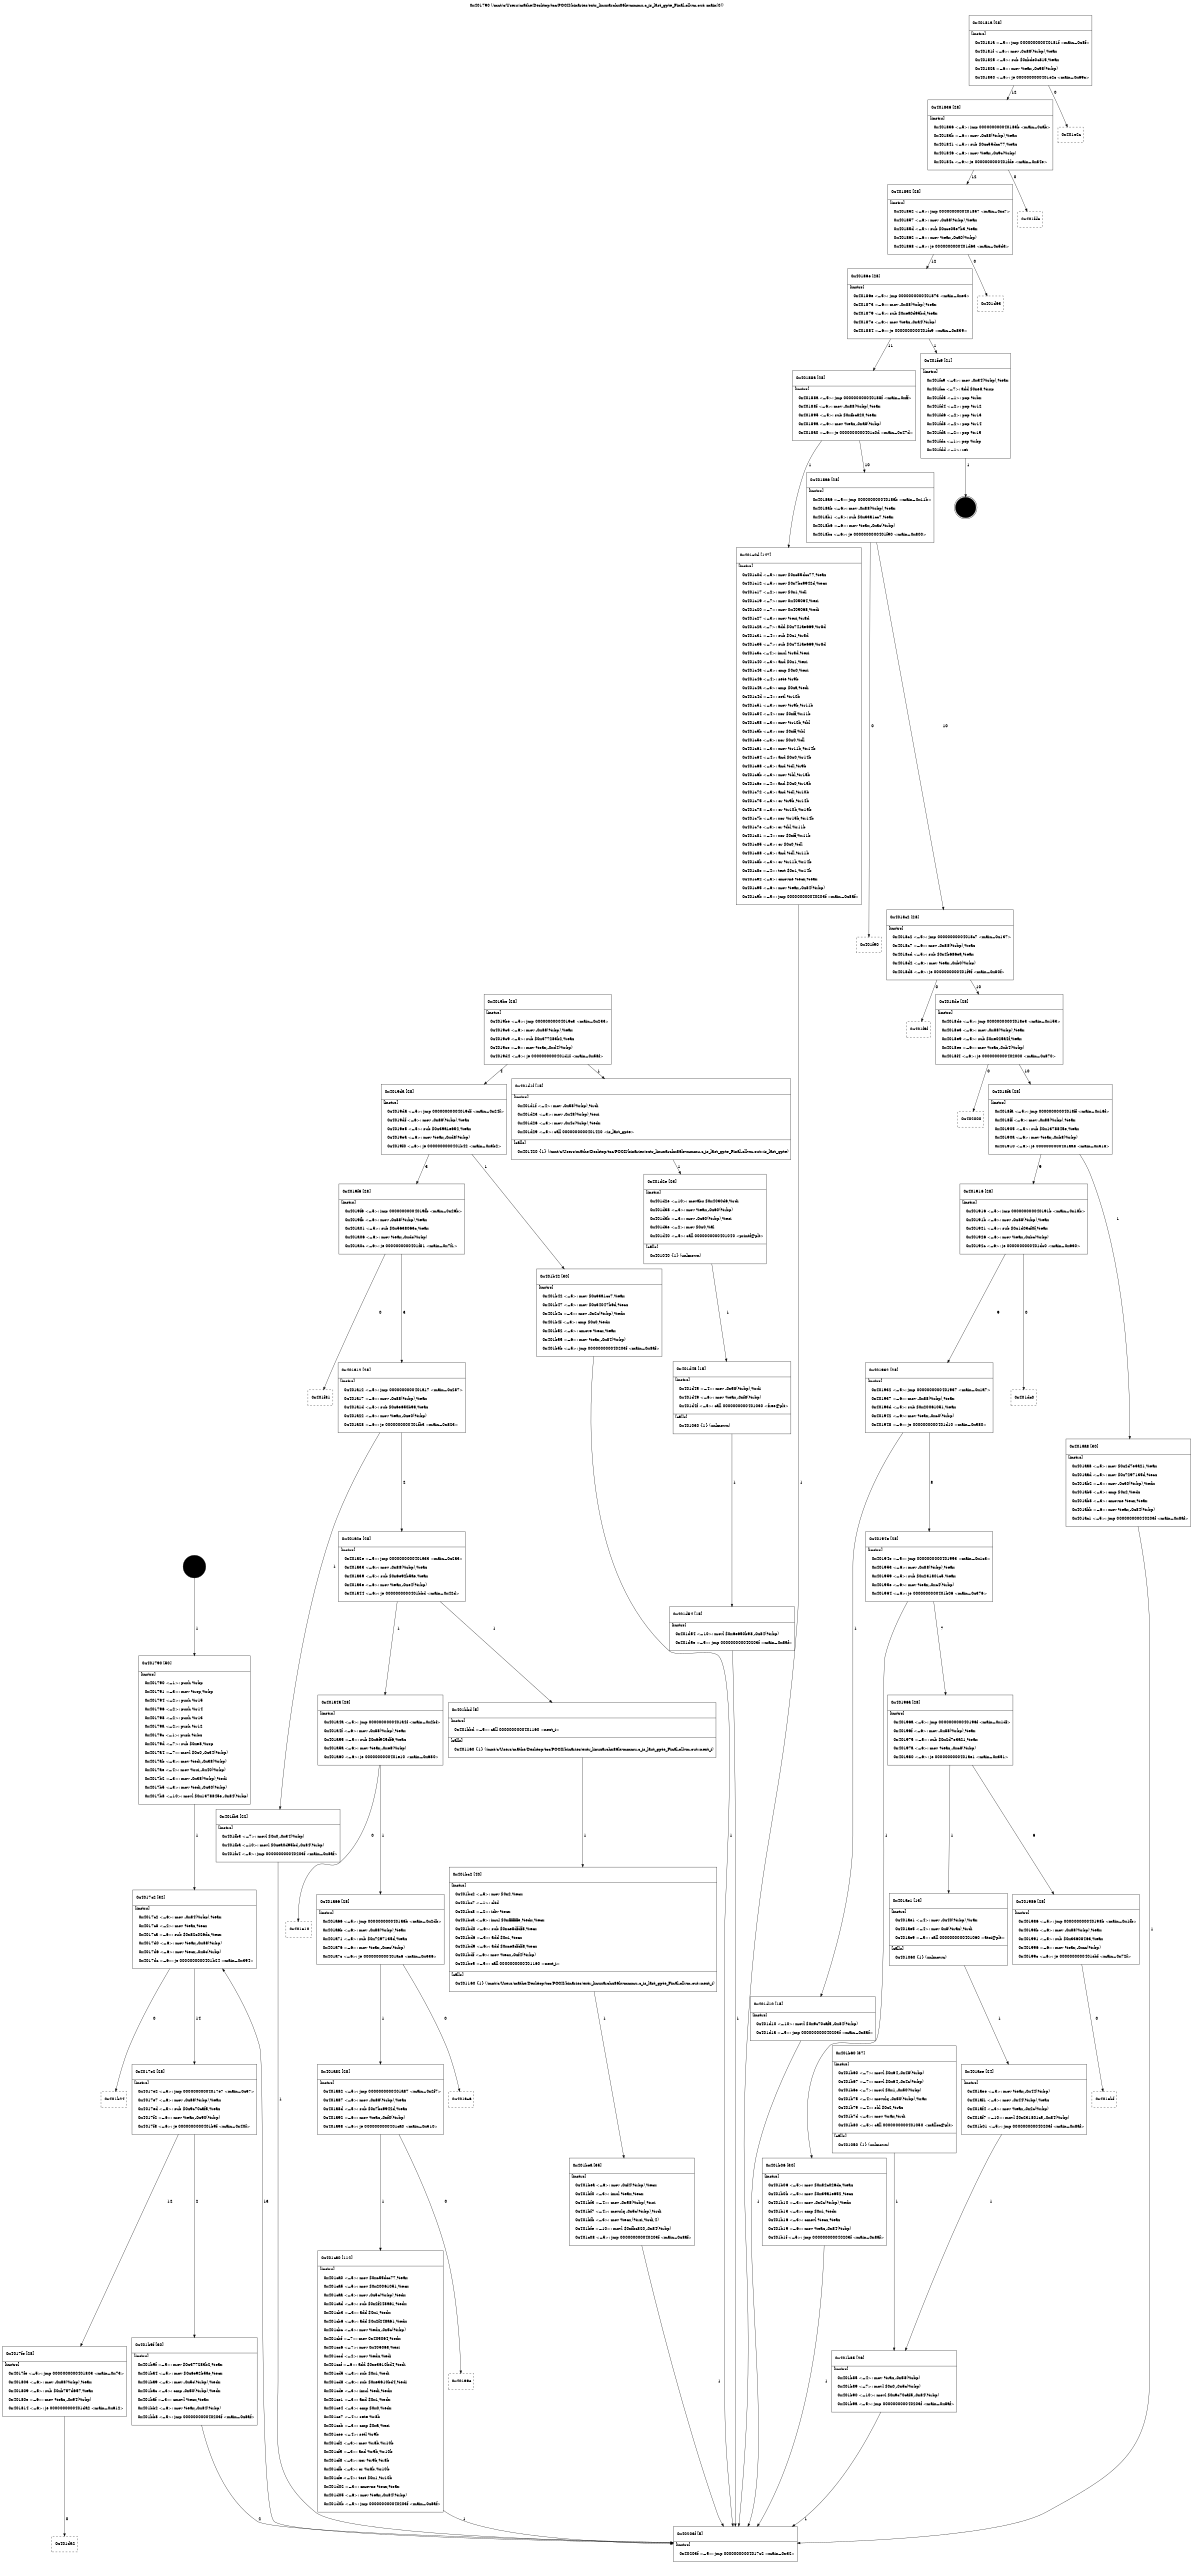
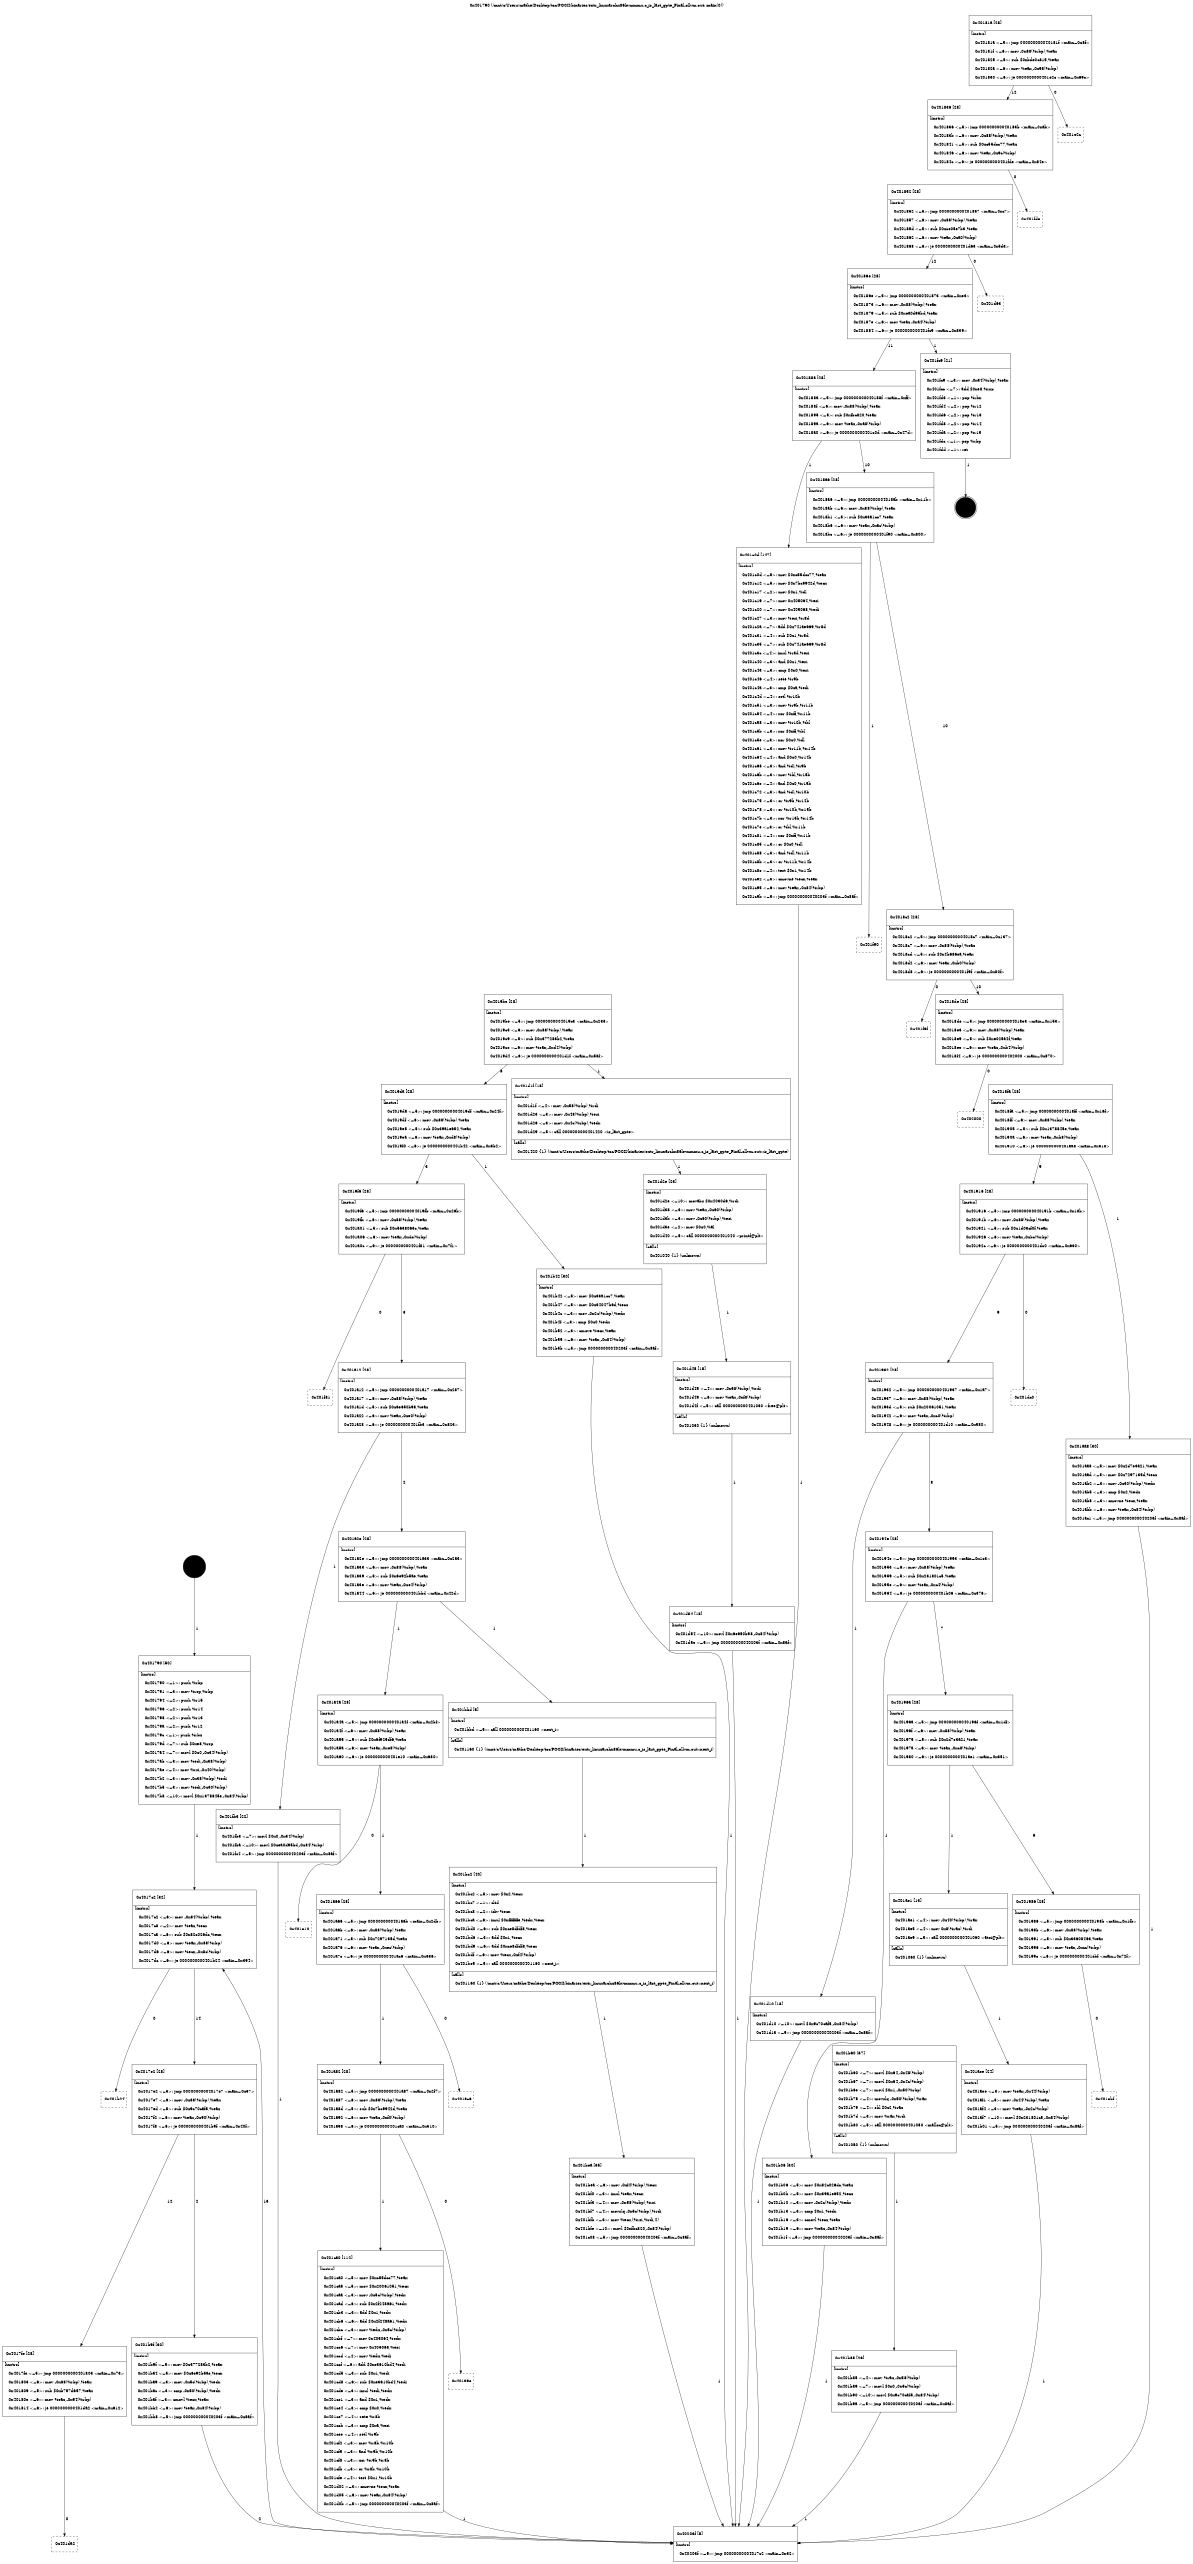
edge "0x401836 [28]" -> "0x401852 [28]": removed, label "12"
edge "0x4018a6 [28]" -> "0x401f90": label " 0" -> " 1"
edge "0x4019be [28]" -> "0x4019da [28]": label " 4" -> " 8"
edge "0x4018de [28]" -> "0x4018fa [28]": removed, label "10"
edge "0x401aee [24]" -> "0x401b85 [26]": now "0x401aee [24]" -> "0x40203f [5]"
